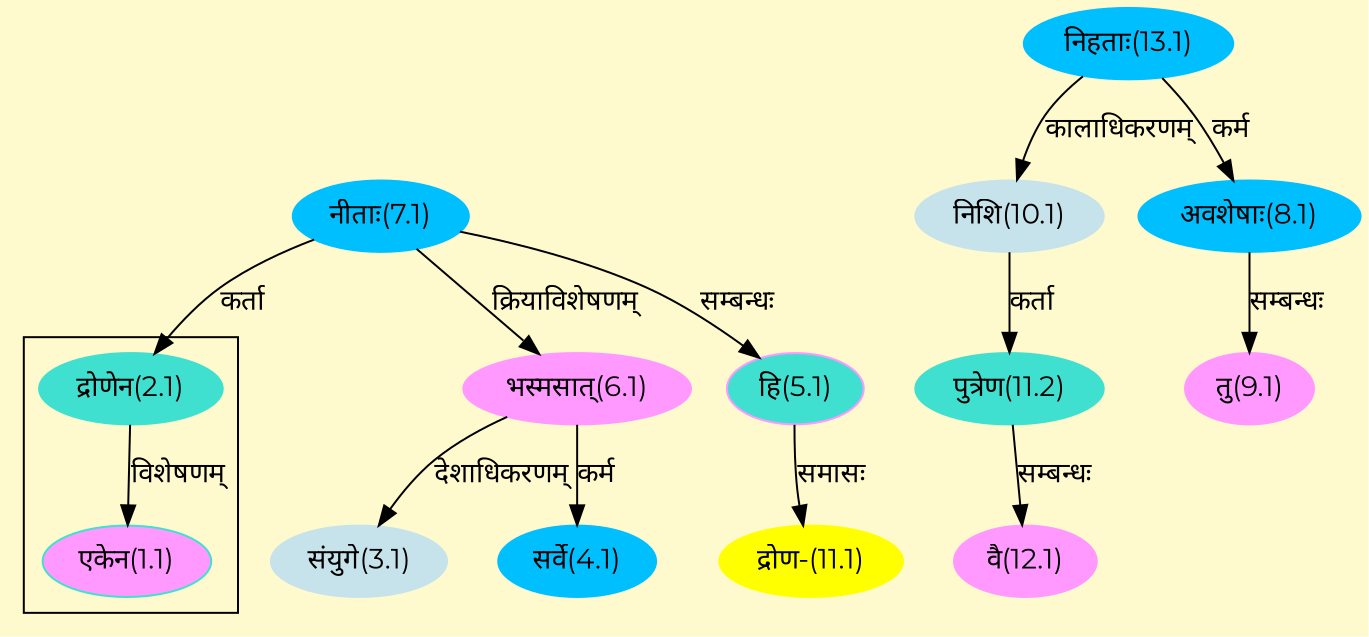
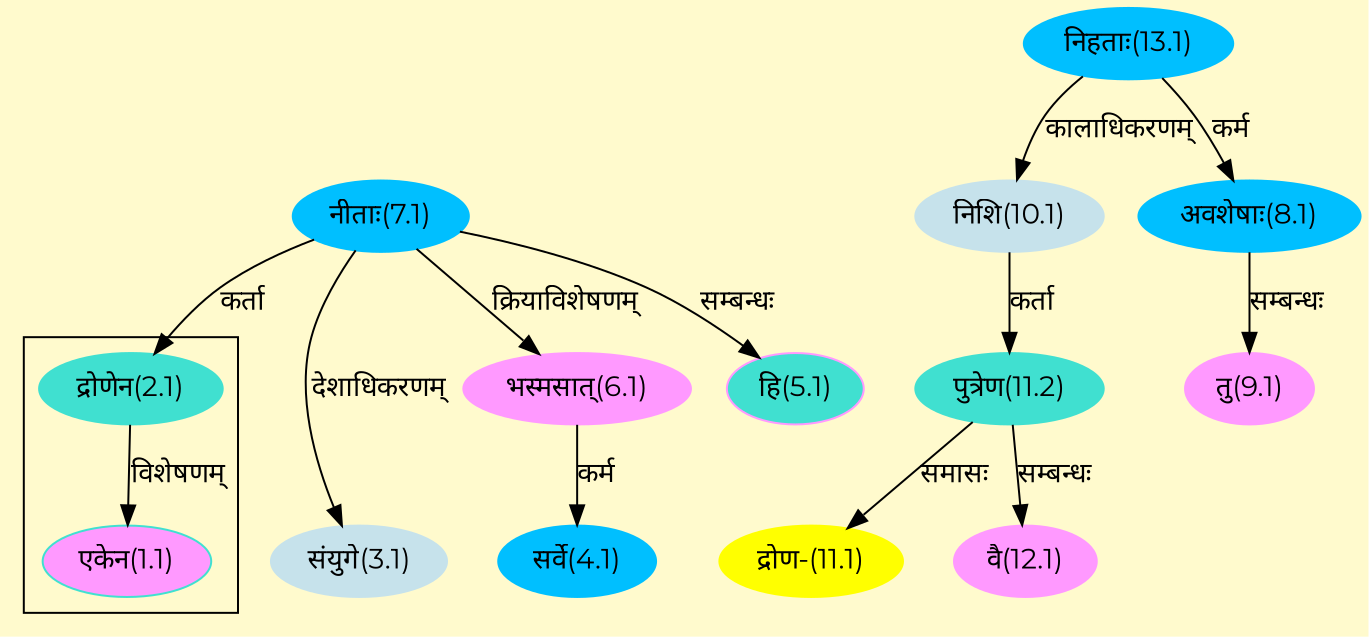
edge "भस्मसात्(6.1)" -> "संयुगे(3.1)": now "नीताः(7.1)" -> "संयुगे(3.1)"
edge "हि(5.1)" -> "द्रोण-(11.1)": now "पुत्रेण(11.2)" -> "द्रोण-(11.1)"
